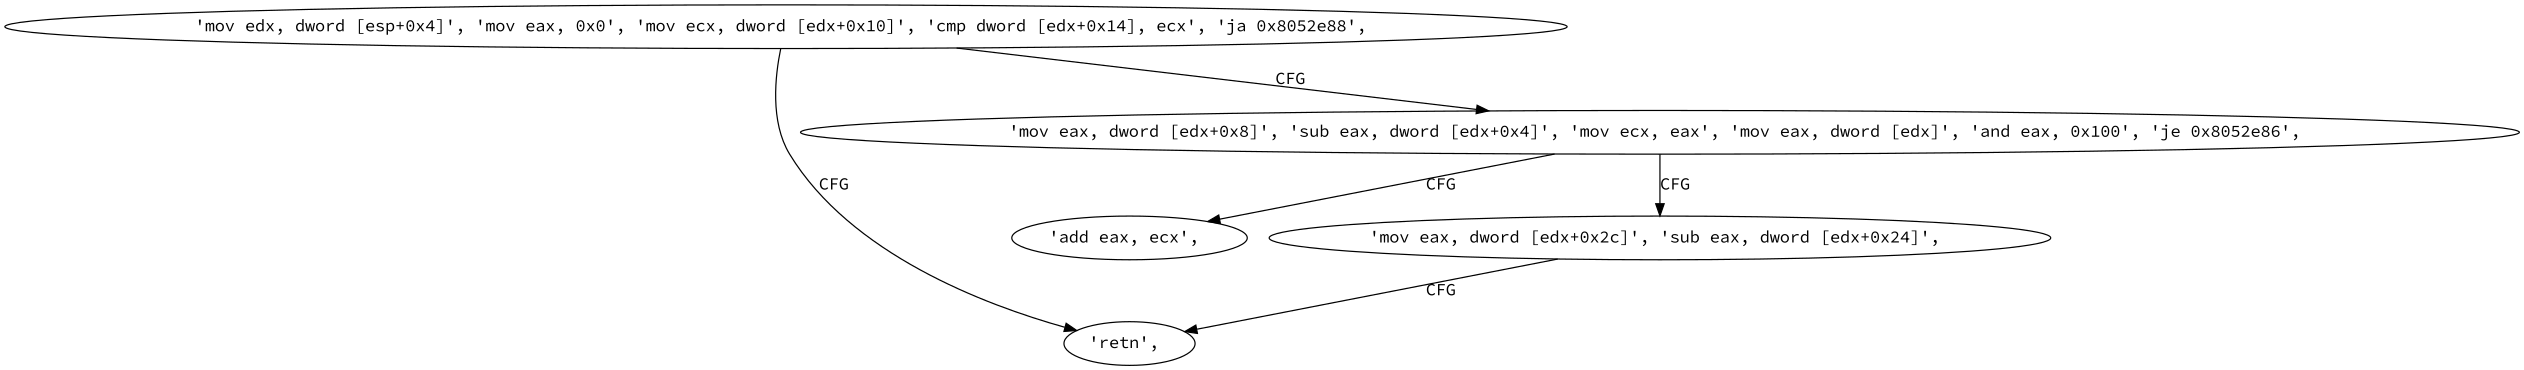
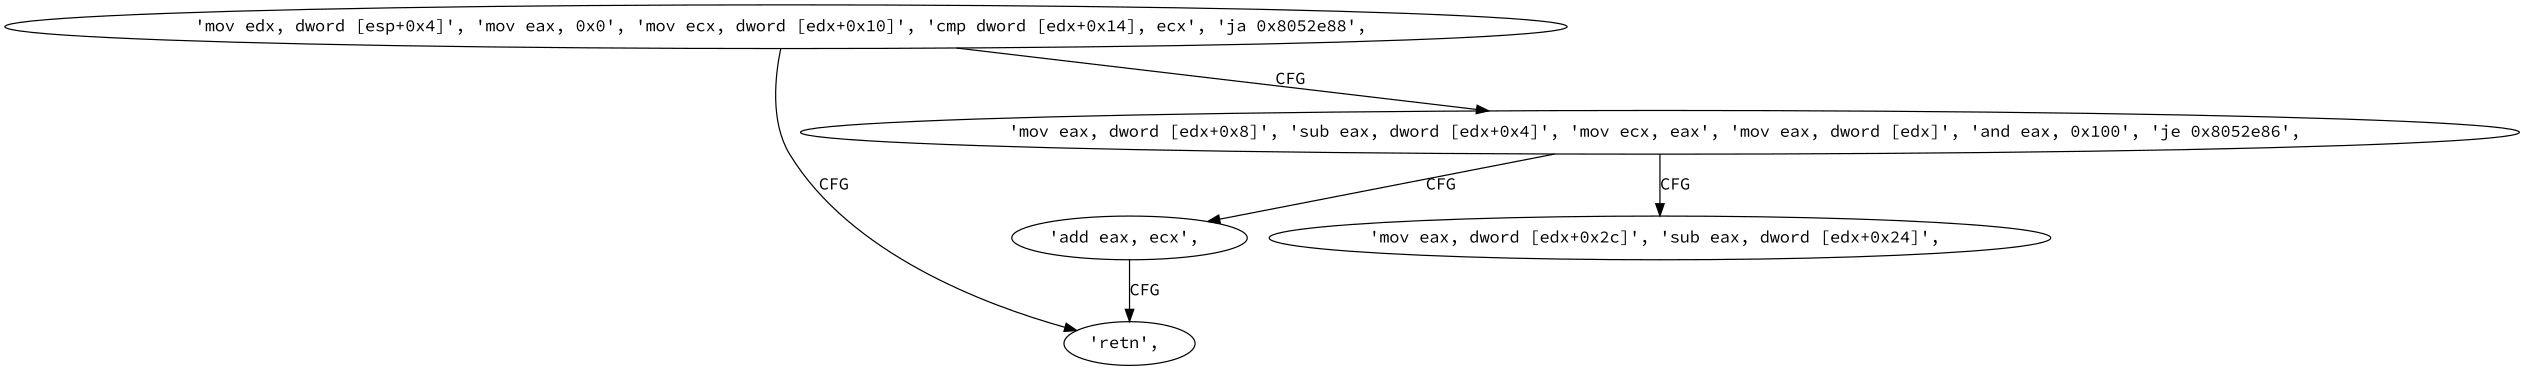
edge "'mov eax, dword [edx+0x2c]', 'sub eax, dword [edx+0x24]'," -> "'retn',": now "'add eax, ecx'," -> "'retn',"
